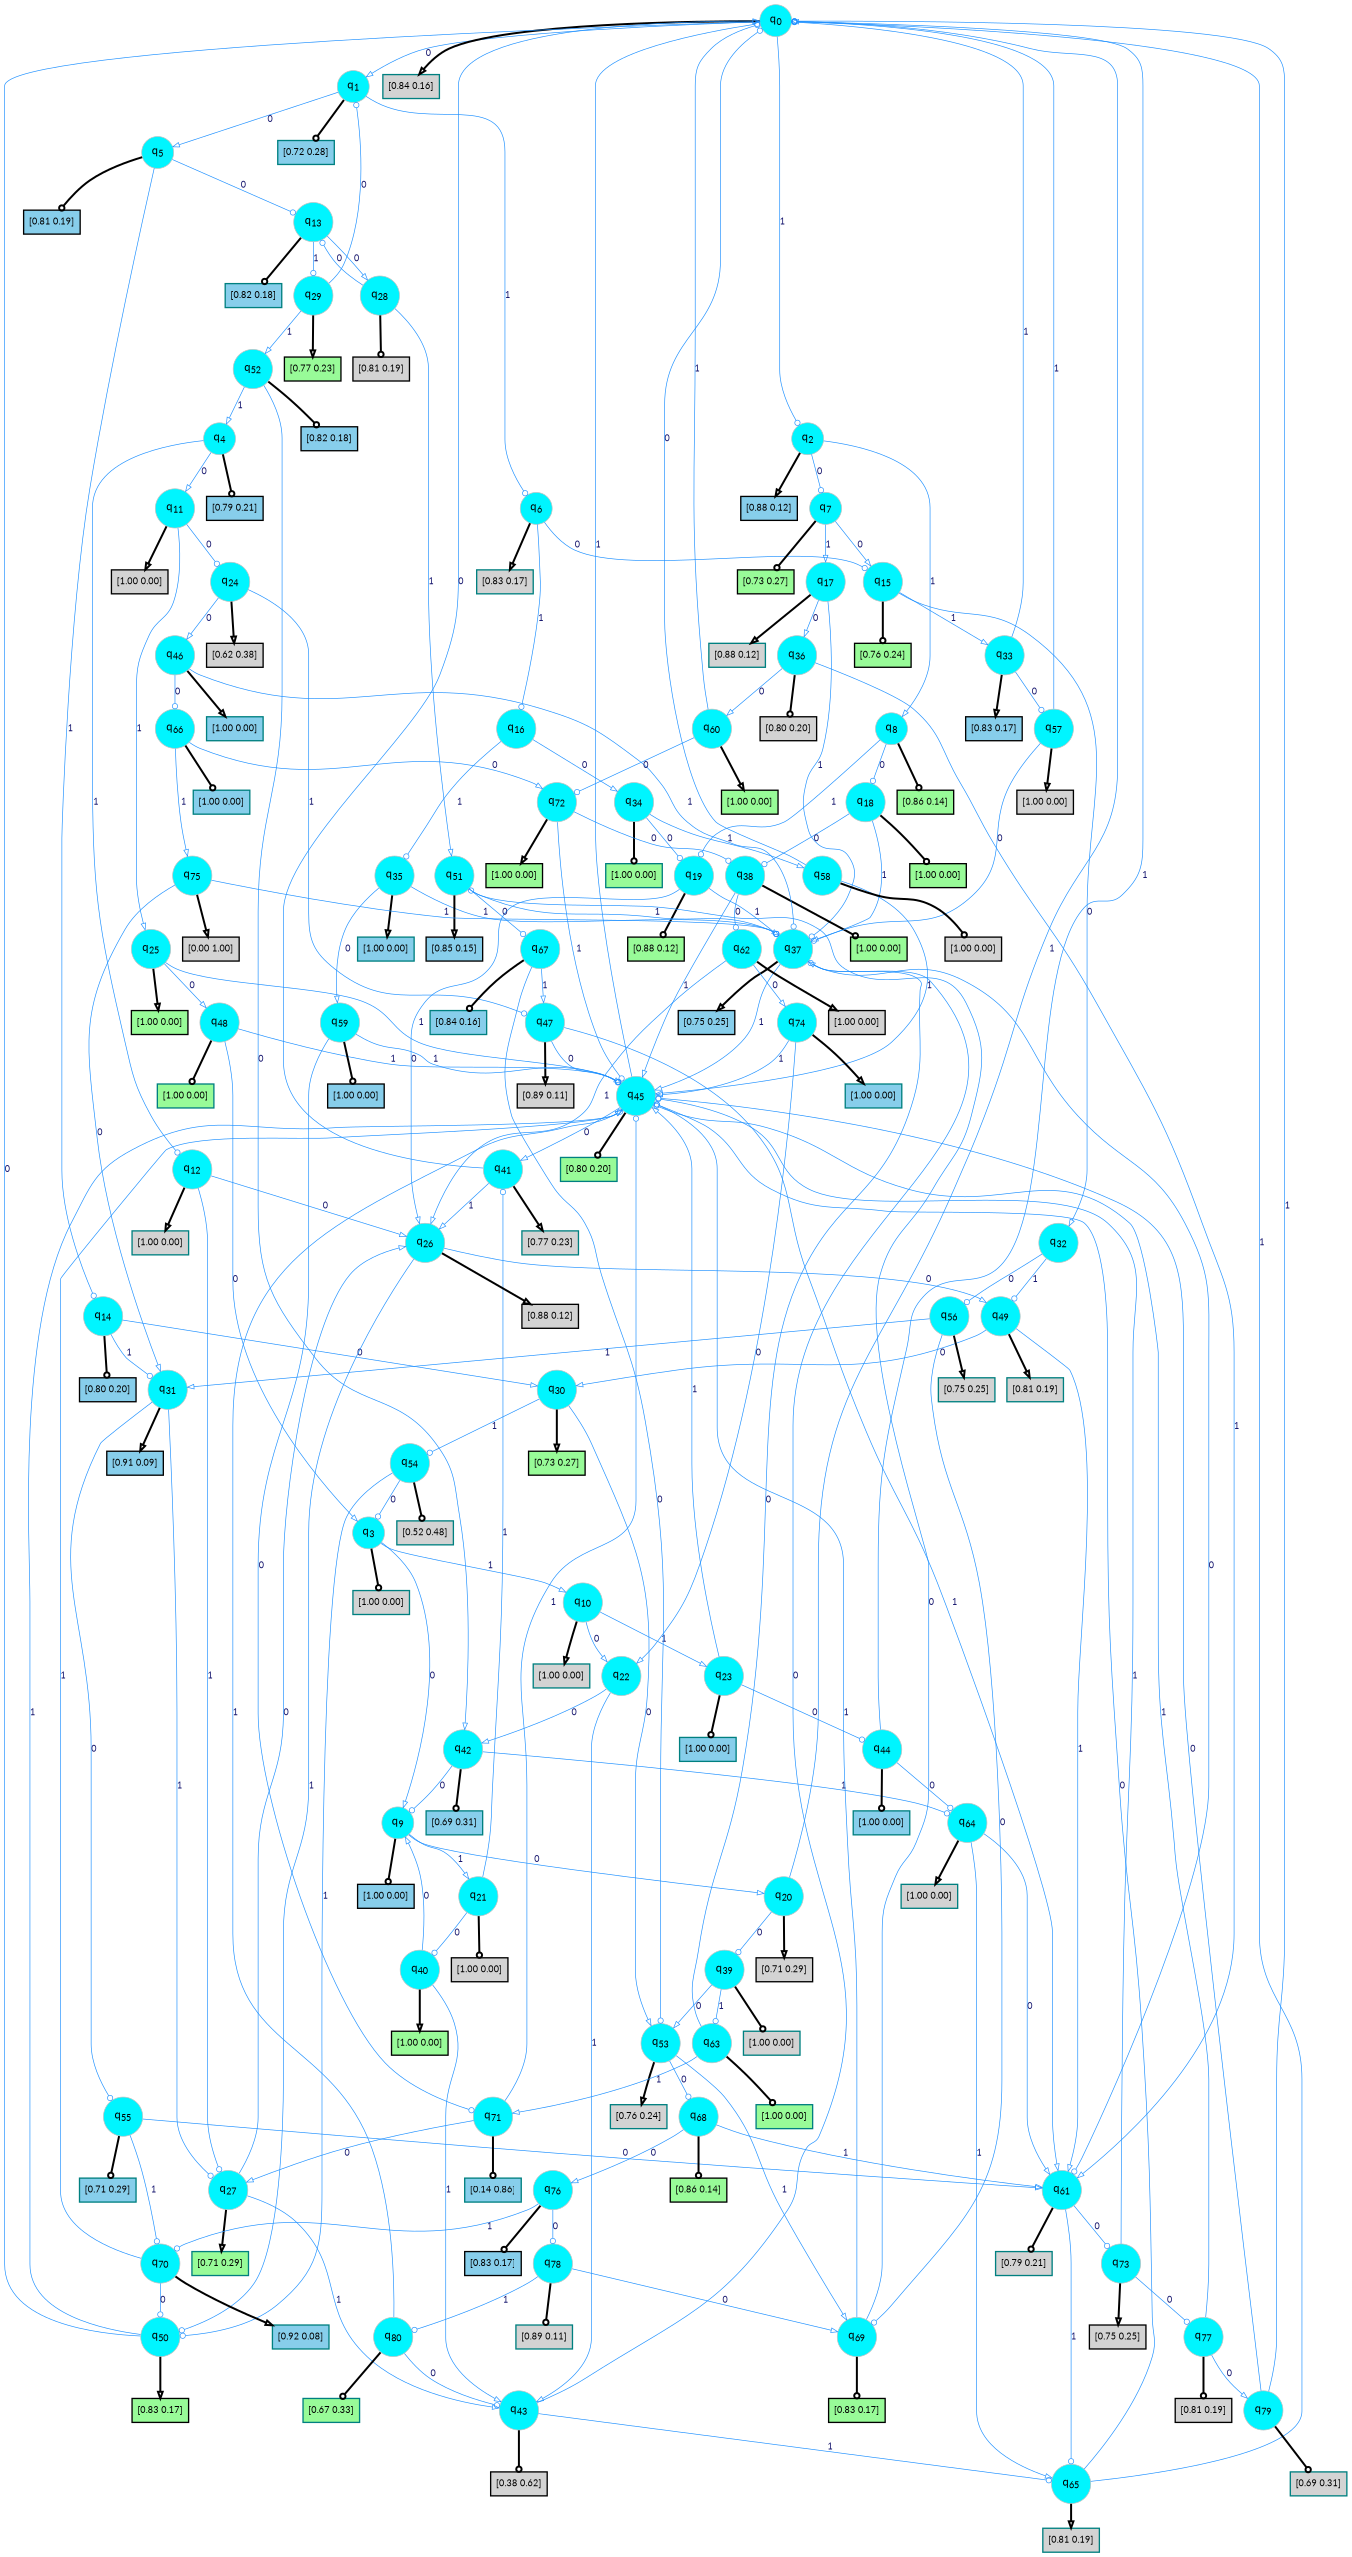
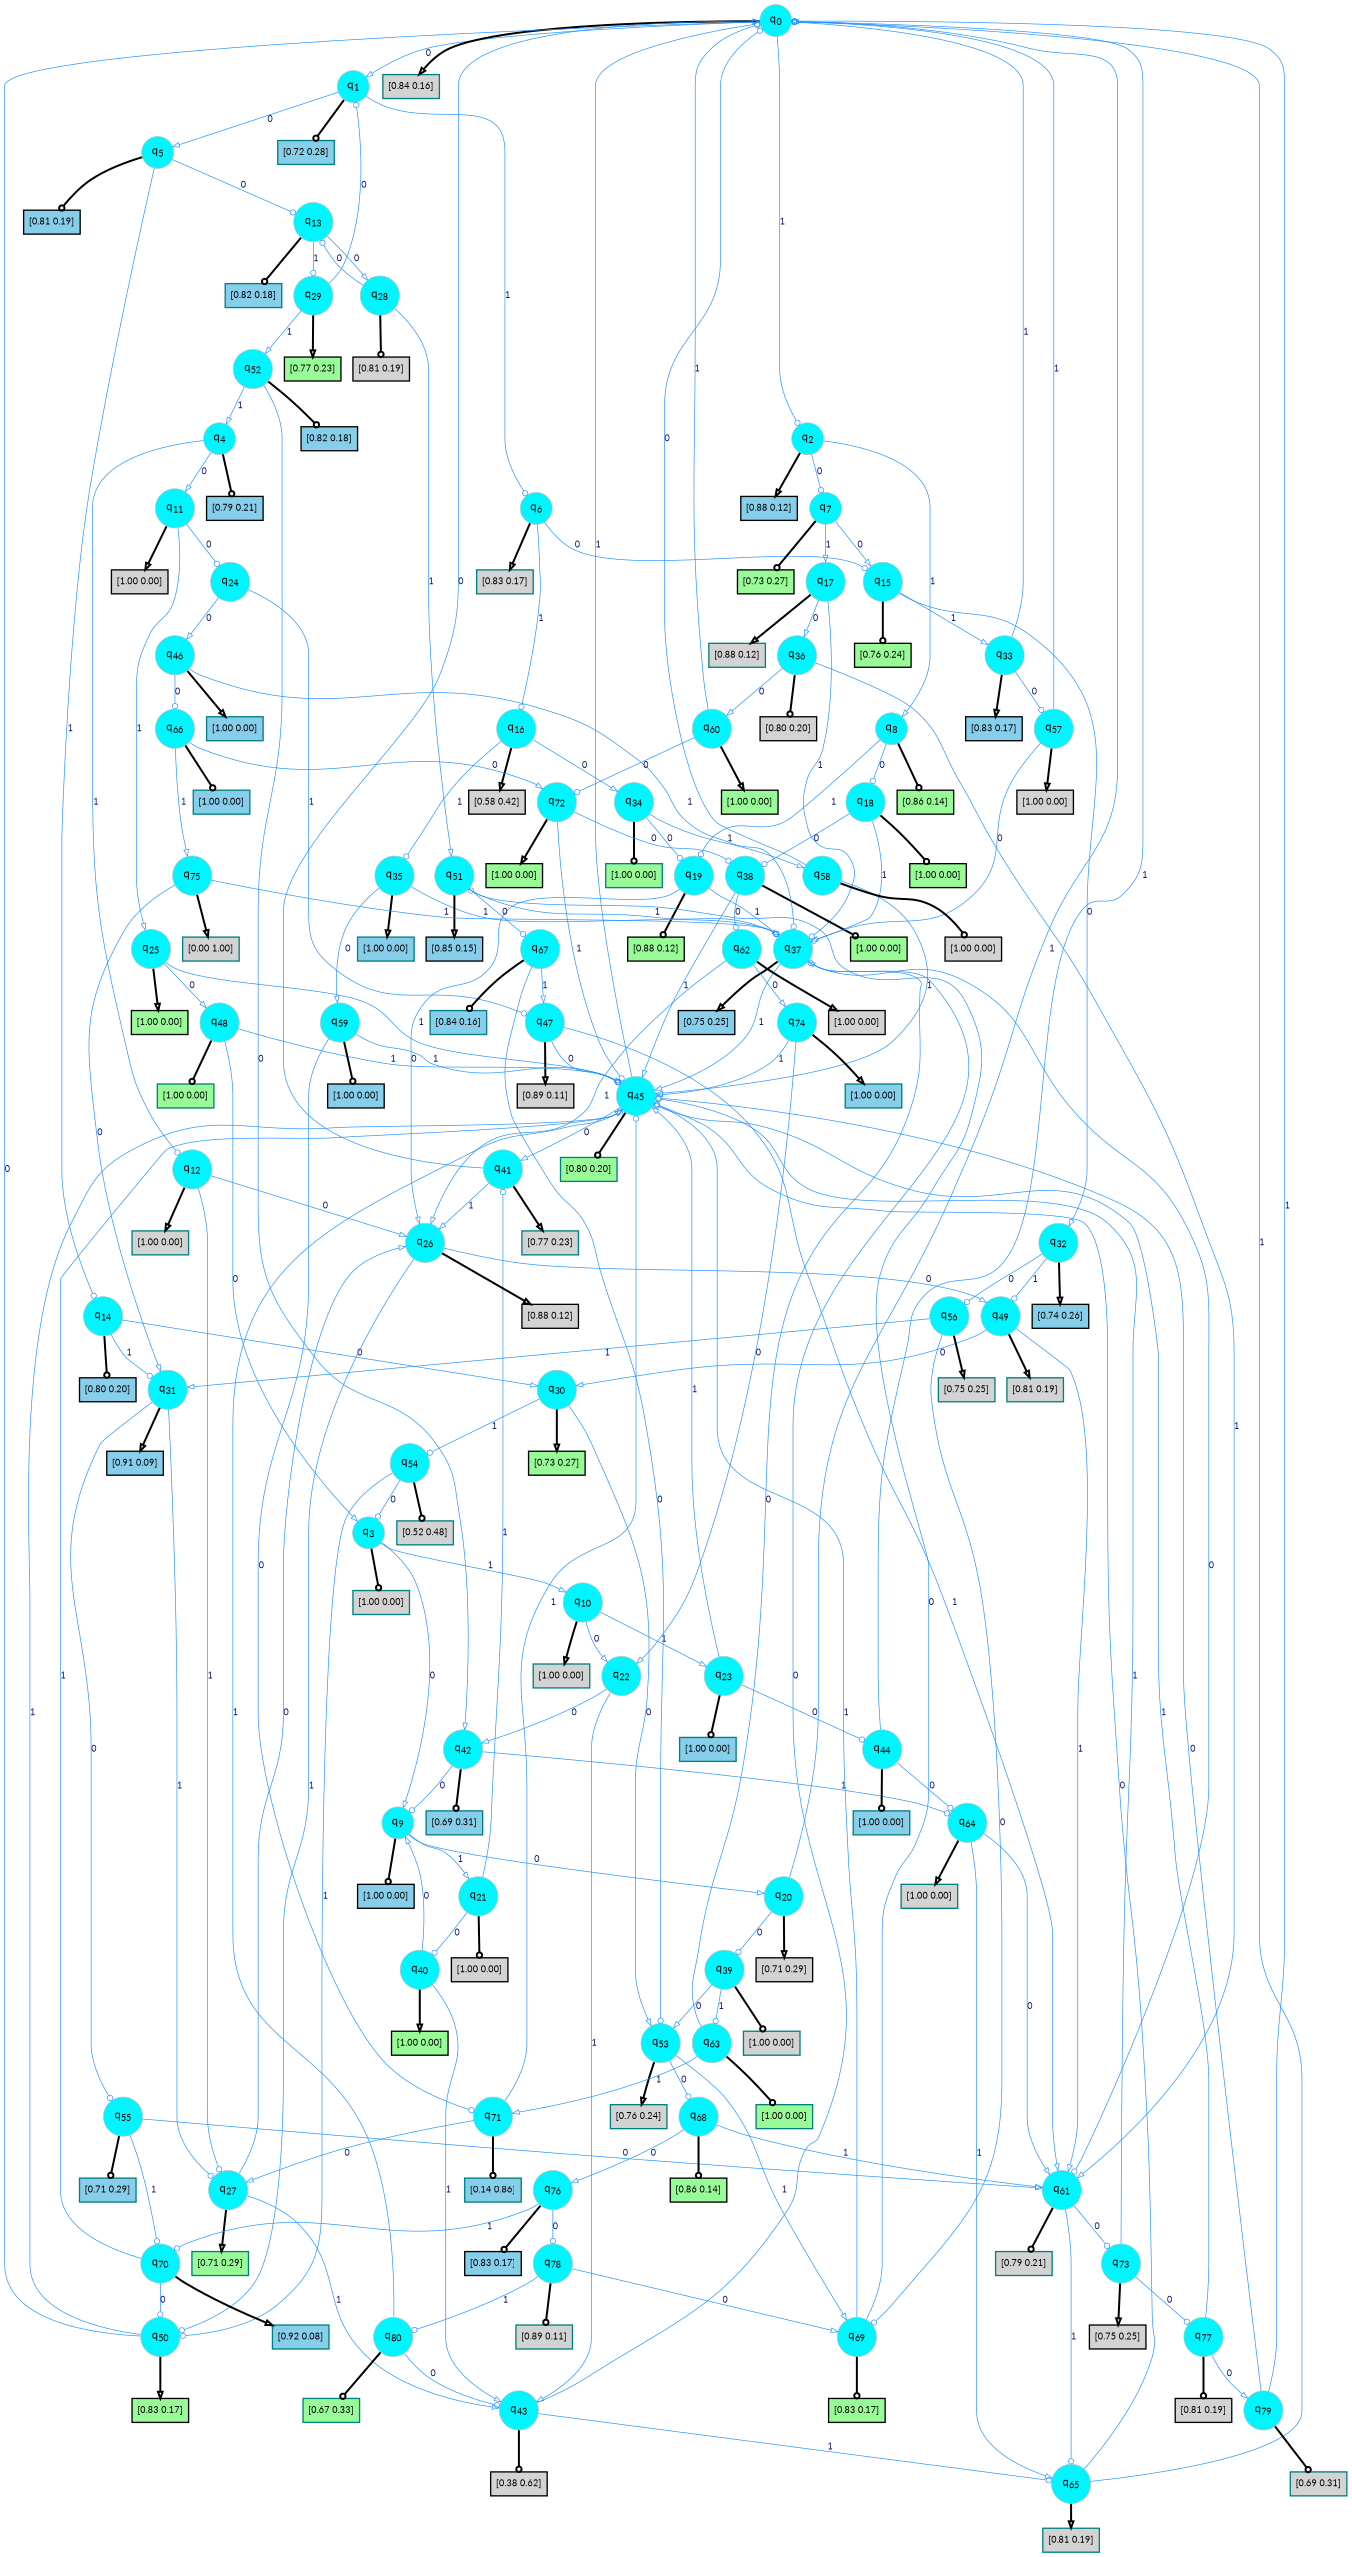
node "[0.62 0.38]": removed
node "[0.58 0.42]": added
node "[0.00 1.00]": color black -> teal
node "[0.74 0.26]": added
